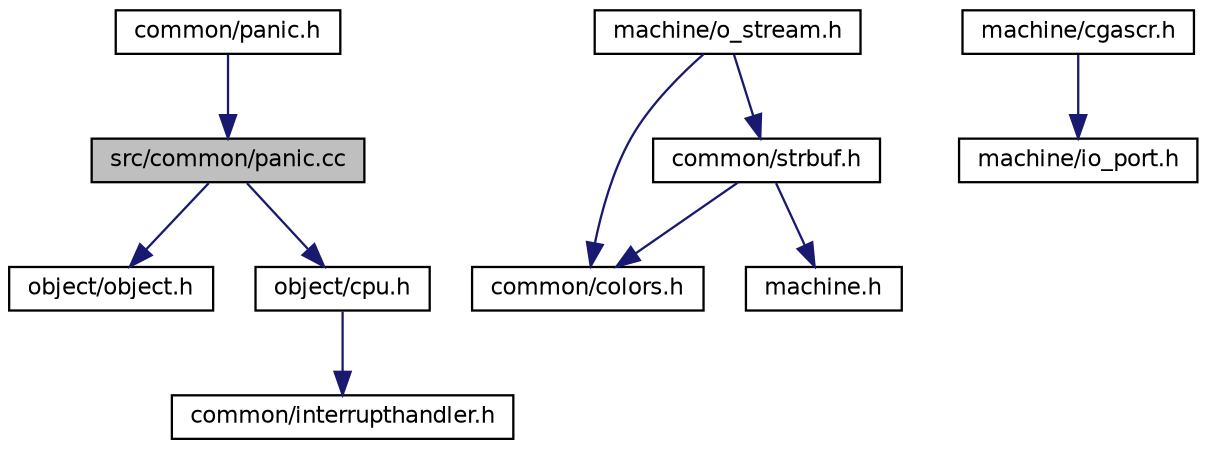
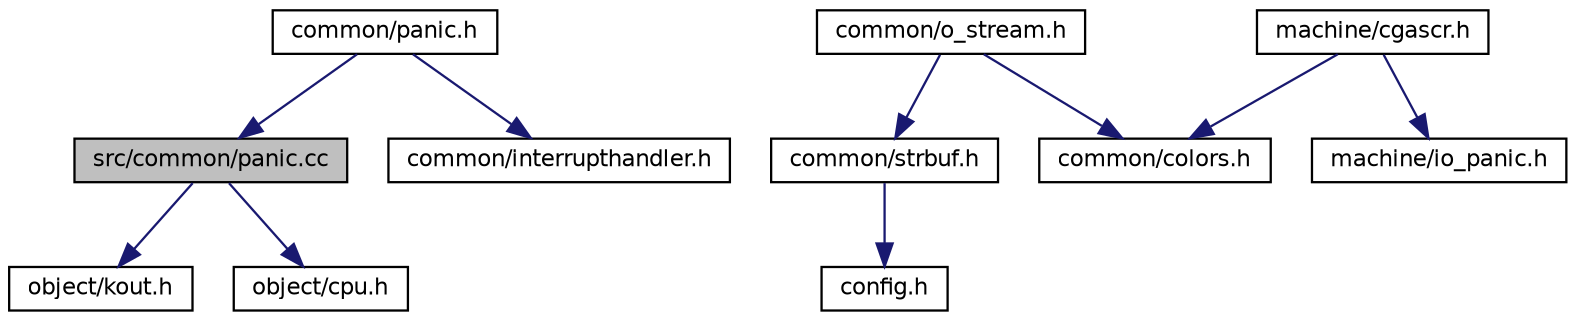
node "machine/o_stream.h": label "machine/o_stream.h" -> "common/o_stream.h"
node "machine/io_port.h": label "machine/io_port.h" -> "machine/io_panic.h"
edge "common/strbuf.h" -> "common/colors.h": now "machine/cgascr.h" -> "common/colors.h"
node "object/object.h": label "object/object.h" -> "object/kout.h"
node "machine.h": label "machine.h" -> "config.h"
edge "object/cpu.h" -> "common/interrupthandler.h": now "common/panic.h" -> "common/interrupthandler.h"
